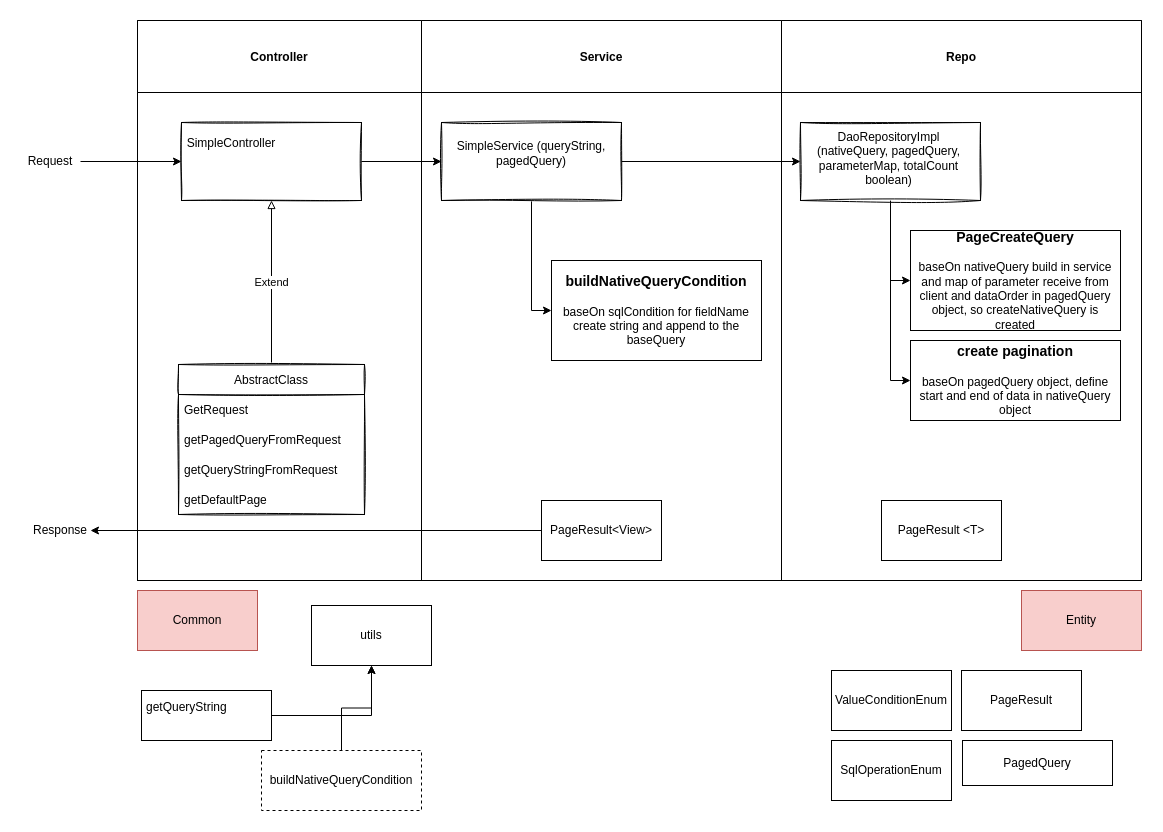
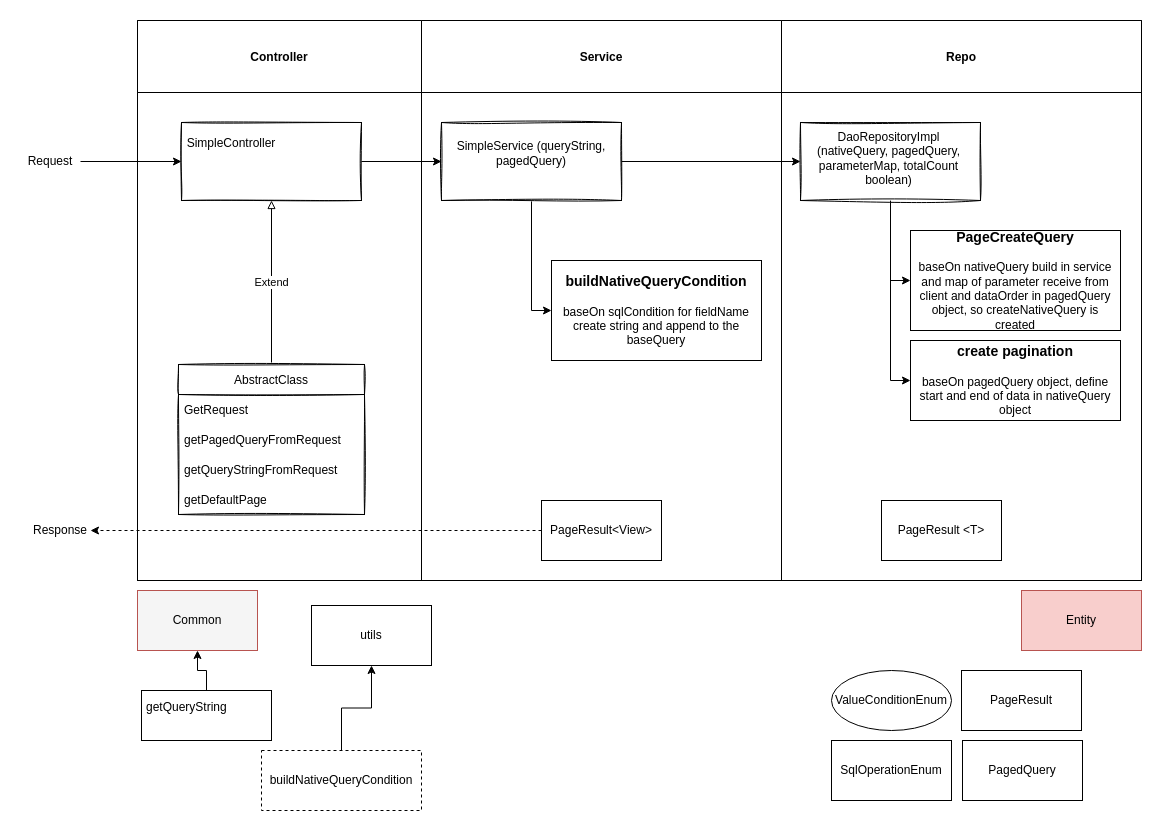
edge "PageResult<View>" -> "Response": style solid -> dashed
node "Common": fillcolor #f8cecc -> #f5f5f5
node "ValueConditionEnum": shape rectangle -> ellipse
edge "getQueryString" -> "utils": now "getQueryString" -> "Common"
node "PagedQuery": size 150x45 -> 120x60
